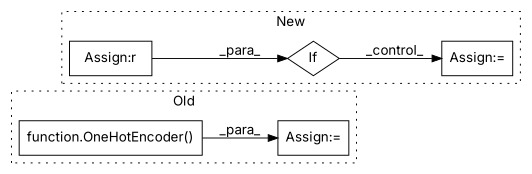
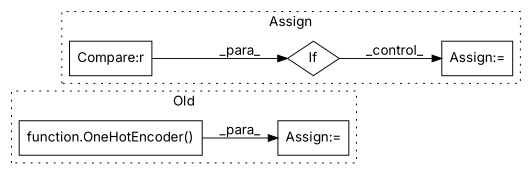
cluster "New": label "New" -> "Assign"
node "Assign:r": label "Assign:r" -> "Compare:r"
